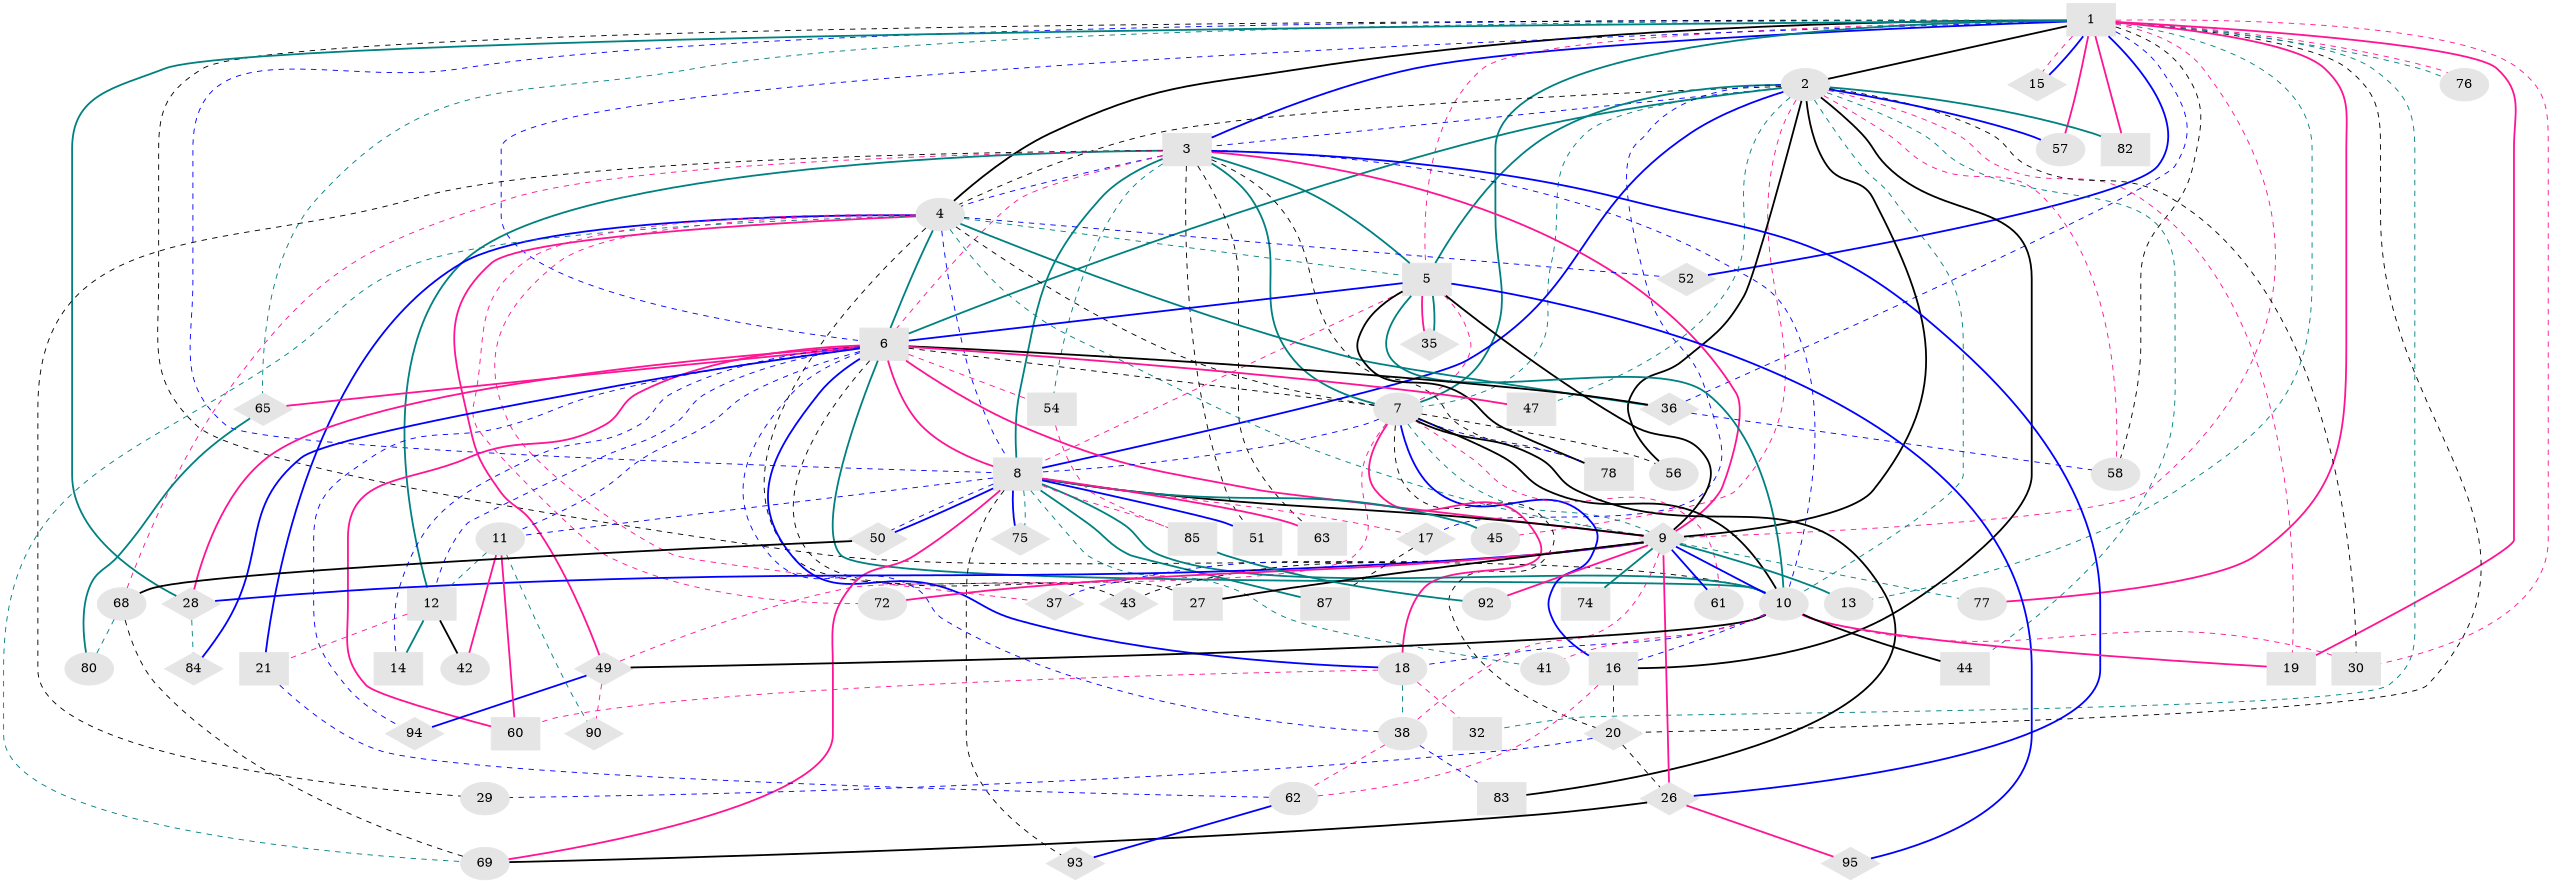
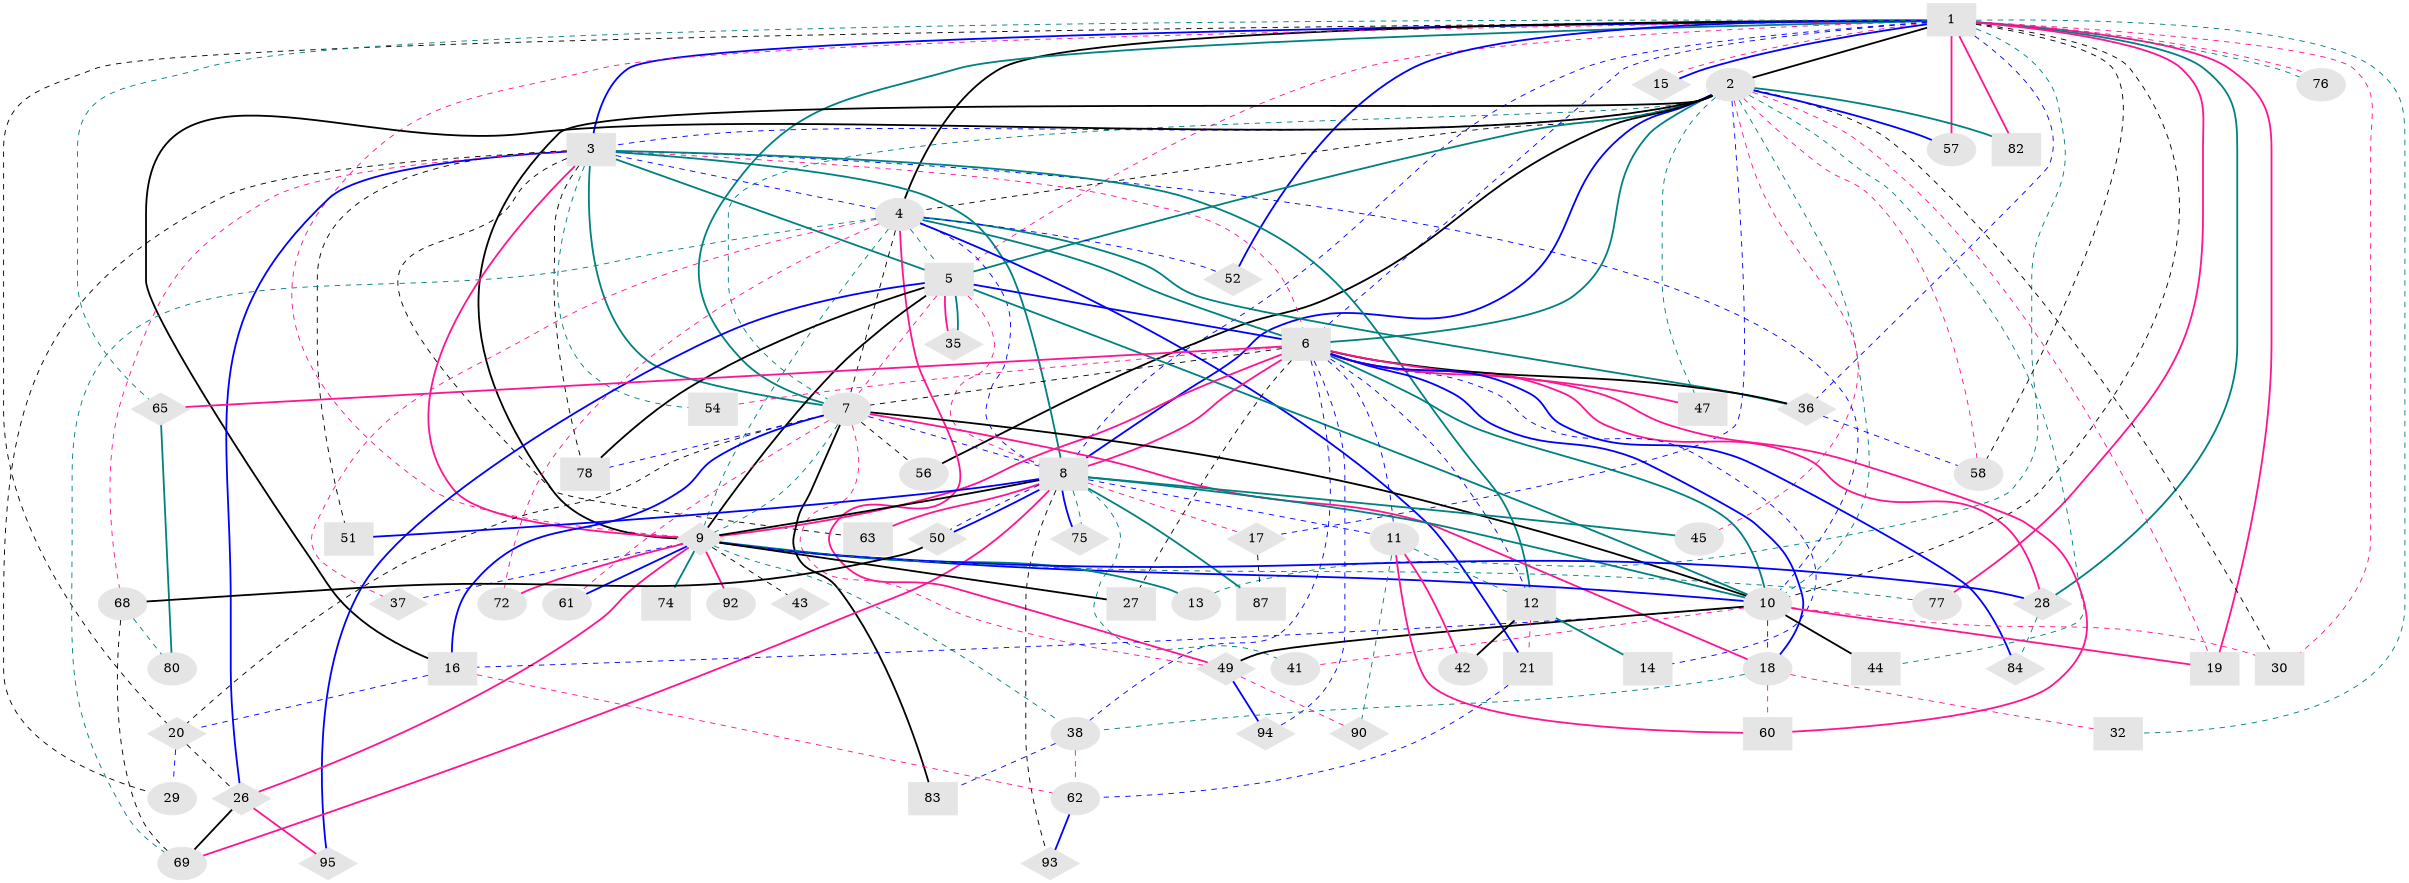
edge "4" -- "43": removed
node "85": removed
edge "9" -- "38": color deeppink -> teal
